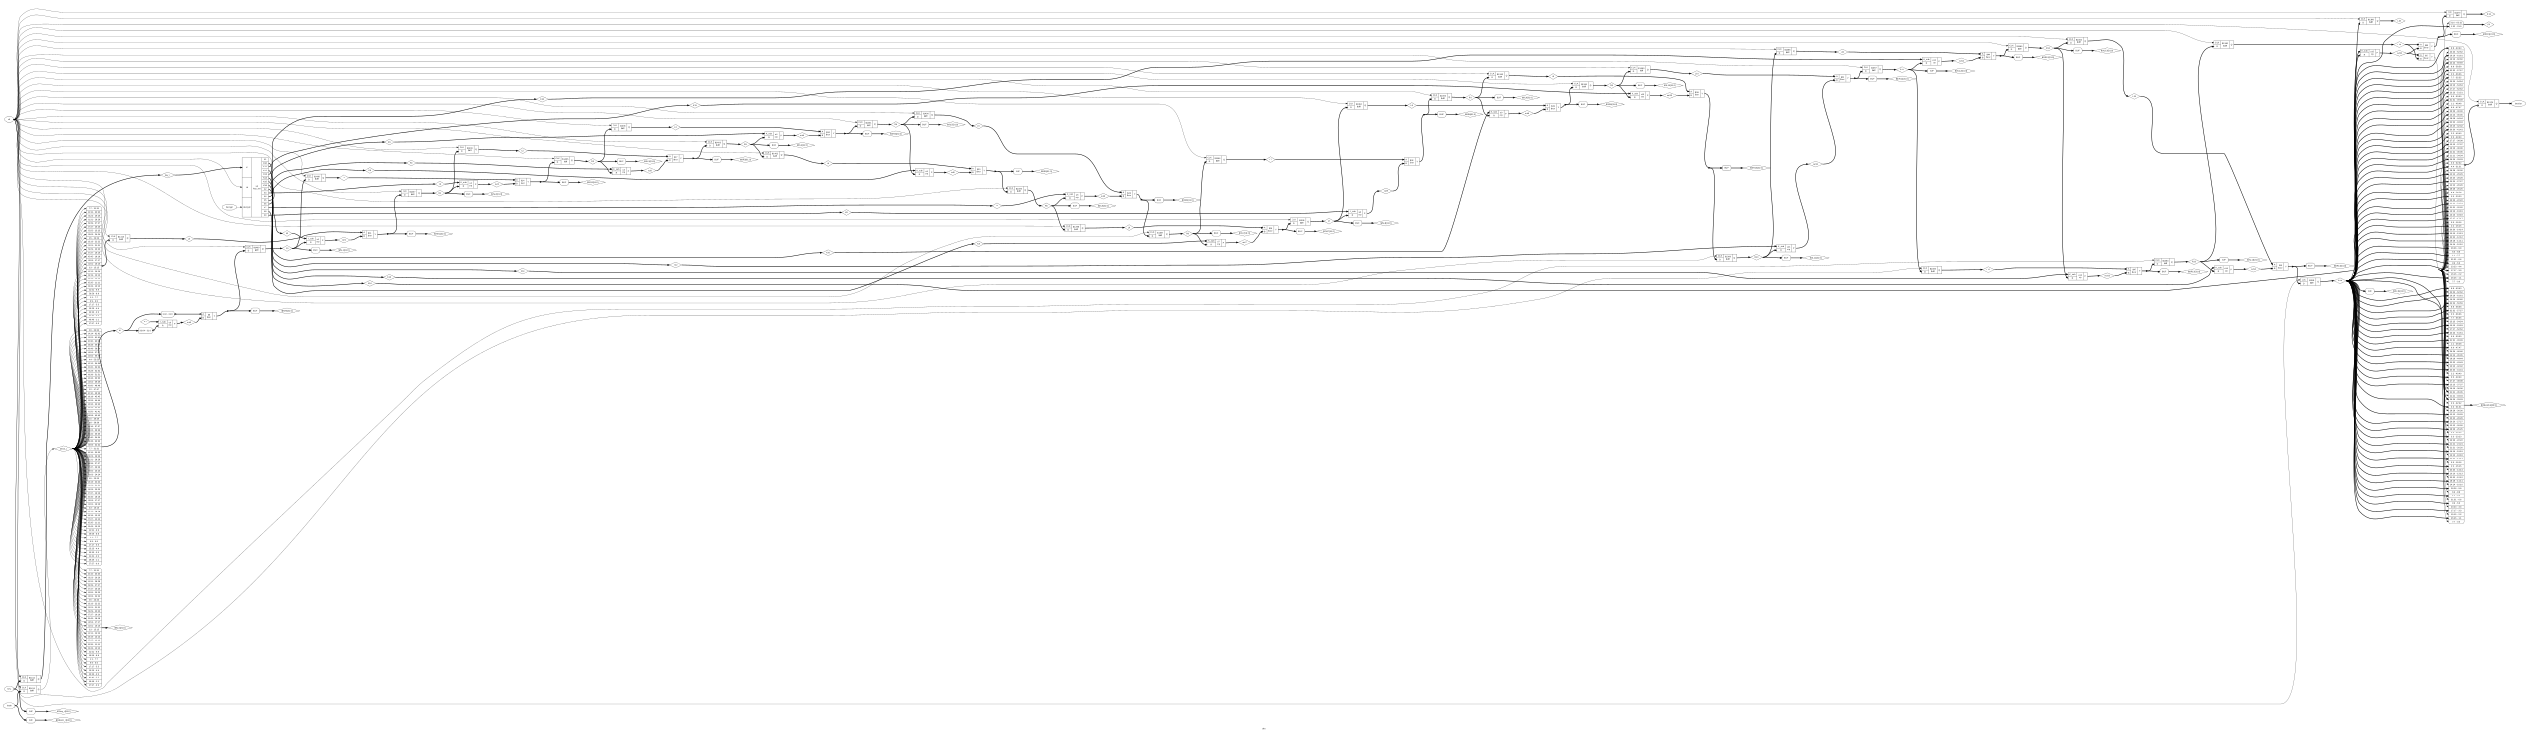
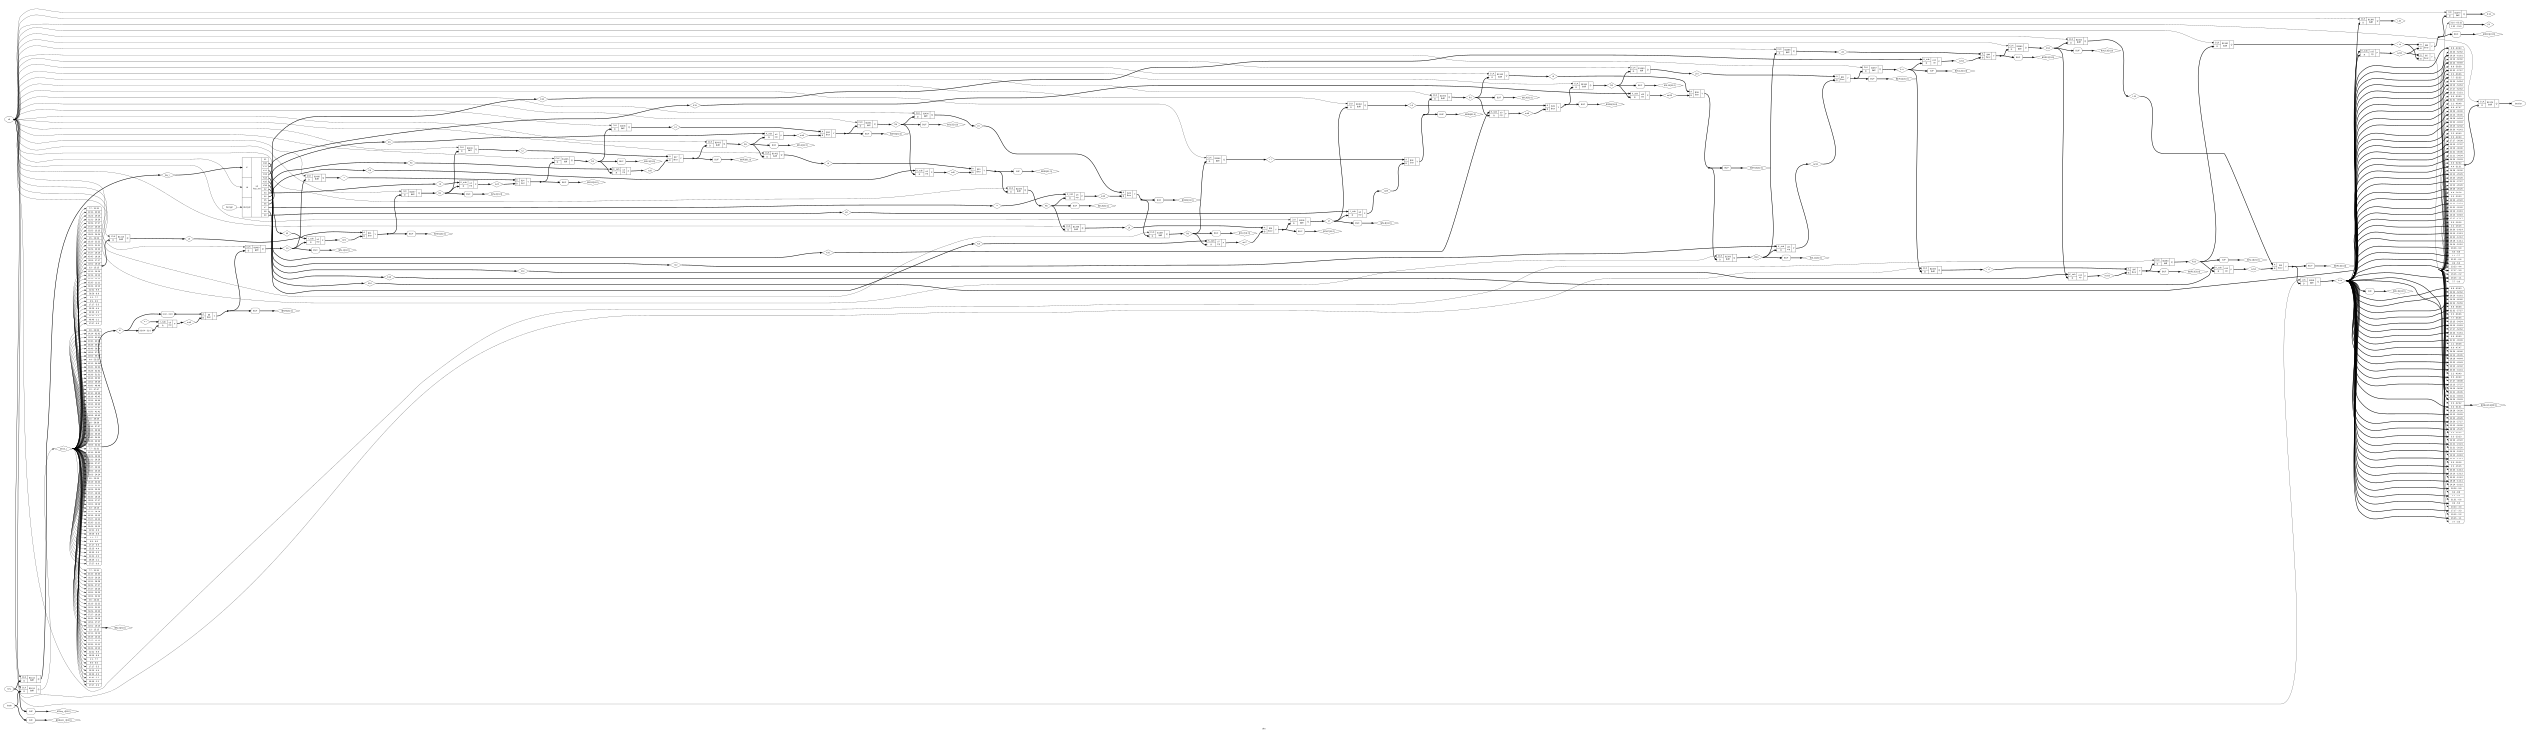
edge "R14" -> "31:0 - 63:32": removed
